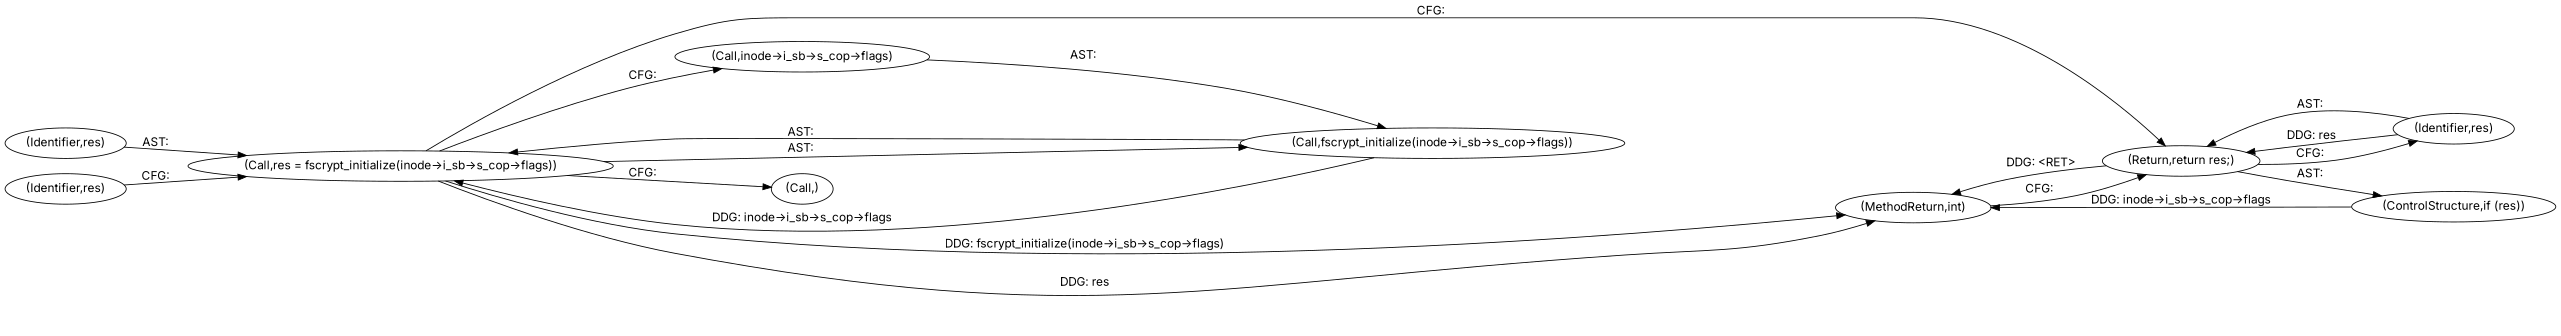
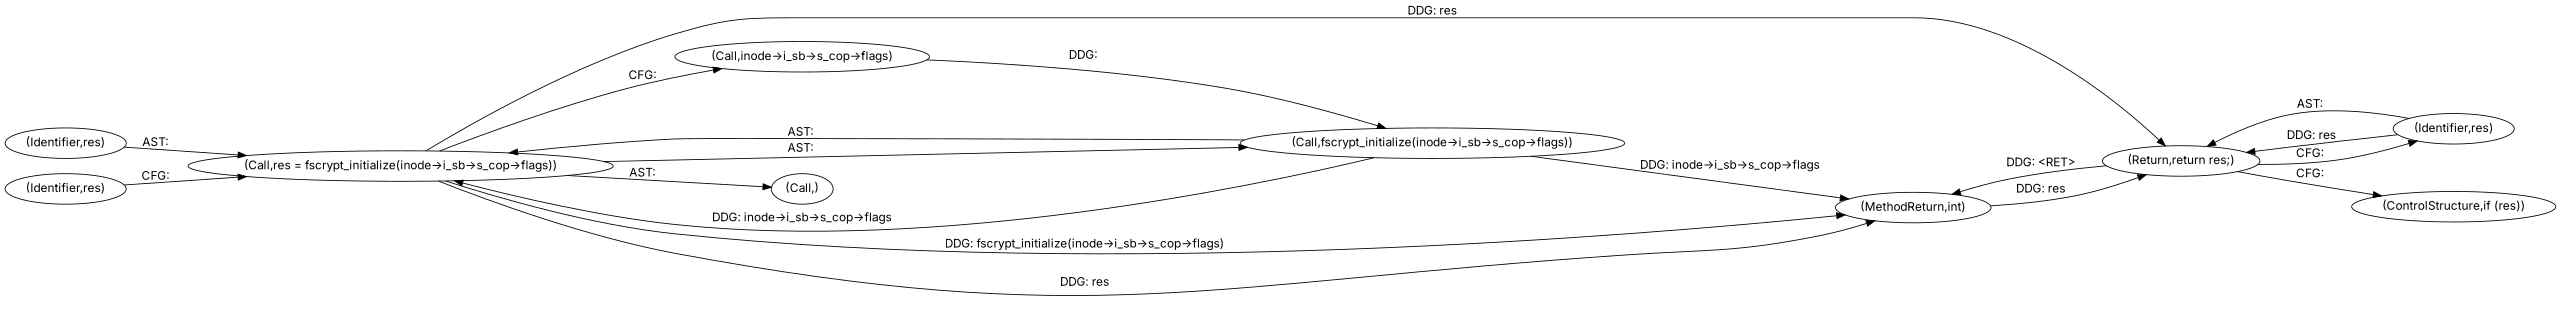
edge "(Call,res = fscrypt_initialize(inode->i_sb->s_cop->flags))" -> "(Return,return res;)": label "CFG: " -> "DDG: res"
edge "(Call,inode->i_sb->s_cop->flags)" -> "(Call,fscrypt_initialize(inode->i_sb->s_cop->flags))": label "AST: " -> "DDG: "
edge "(Call,res = fscrypt_initialize(inode->i_sb->s_cop->flags))" -> "(Call,)": label "CFG: " -> "AST: "
edge "(Return,return res;)" -> "(ControlStructure,if (res))": label "AST: " -> "CFG: "
edge "(MethodReturn,int)" -> "(Return,return res;)": label "CFG: " -> "DDG: res"
edge "(ControlStructure,if (res))" -> "(MethodReturn,int)": now "(Call,fscrypt_initialize(inode->i_sb->s_cop->flags))" -> "(MethodReturn,int)"
